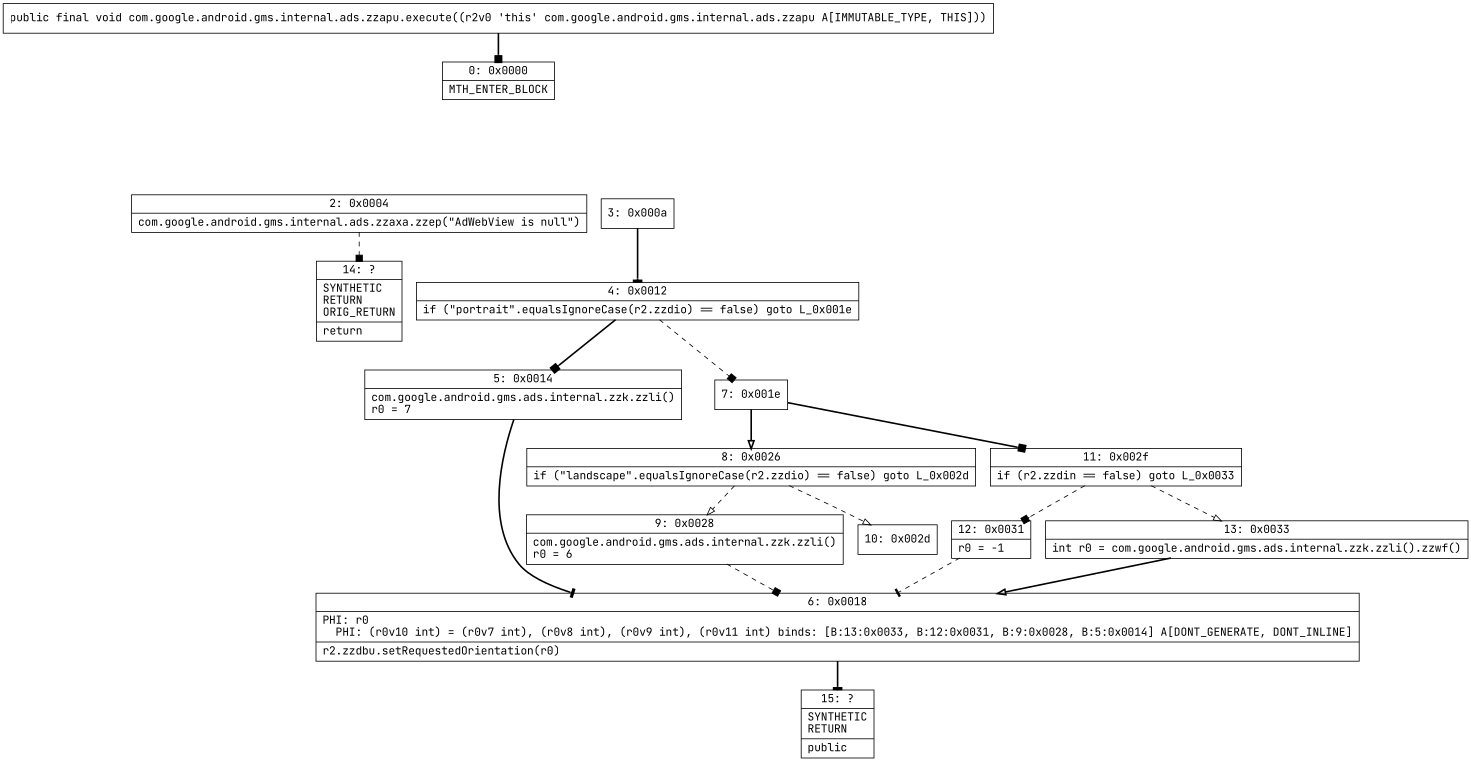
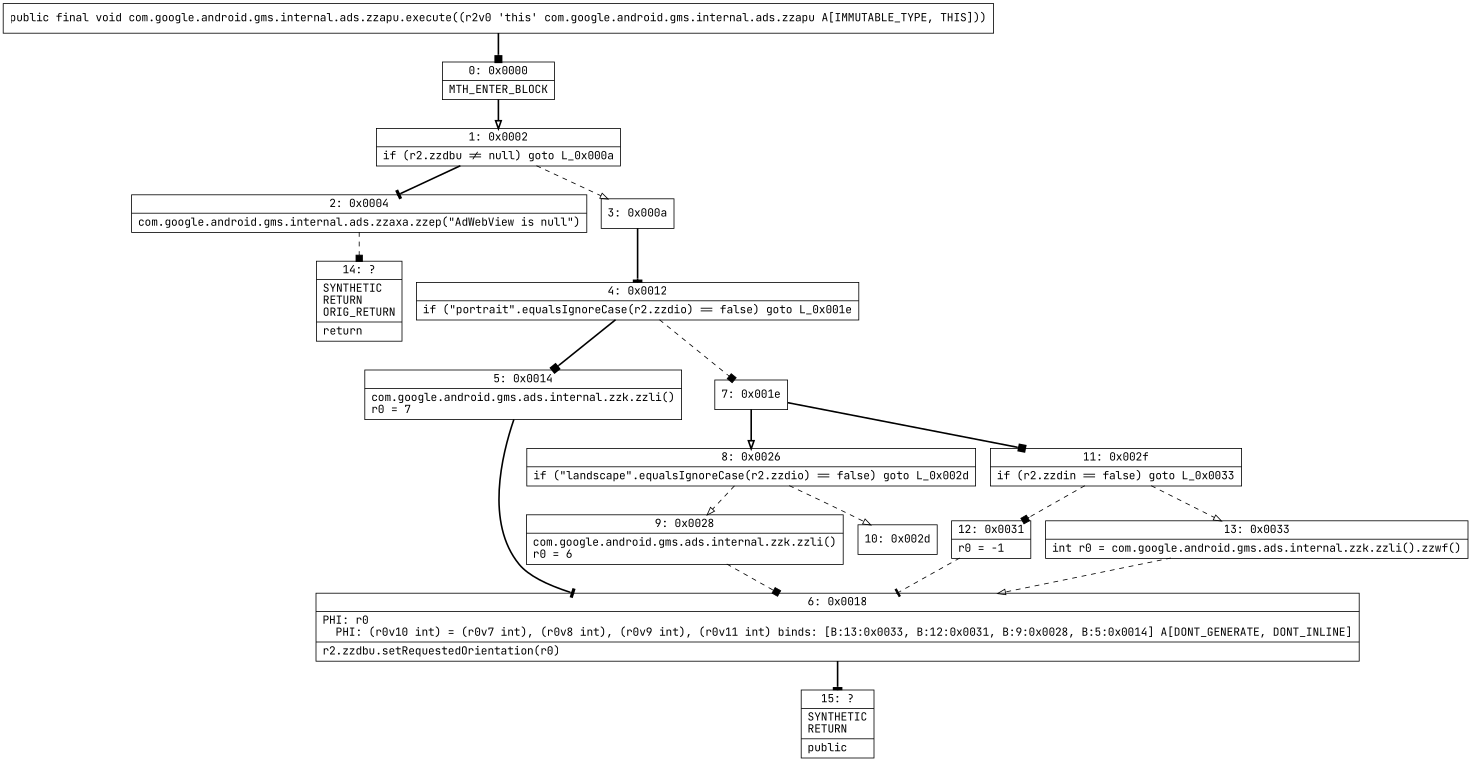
node "1: 0x0002": added
edge "13: 0x0033" -> "6: 0x0018": style bold -> dashed
